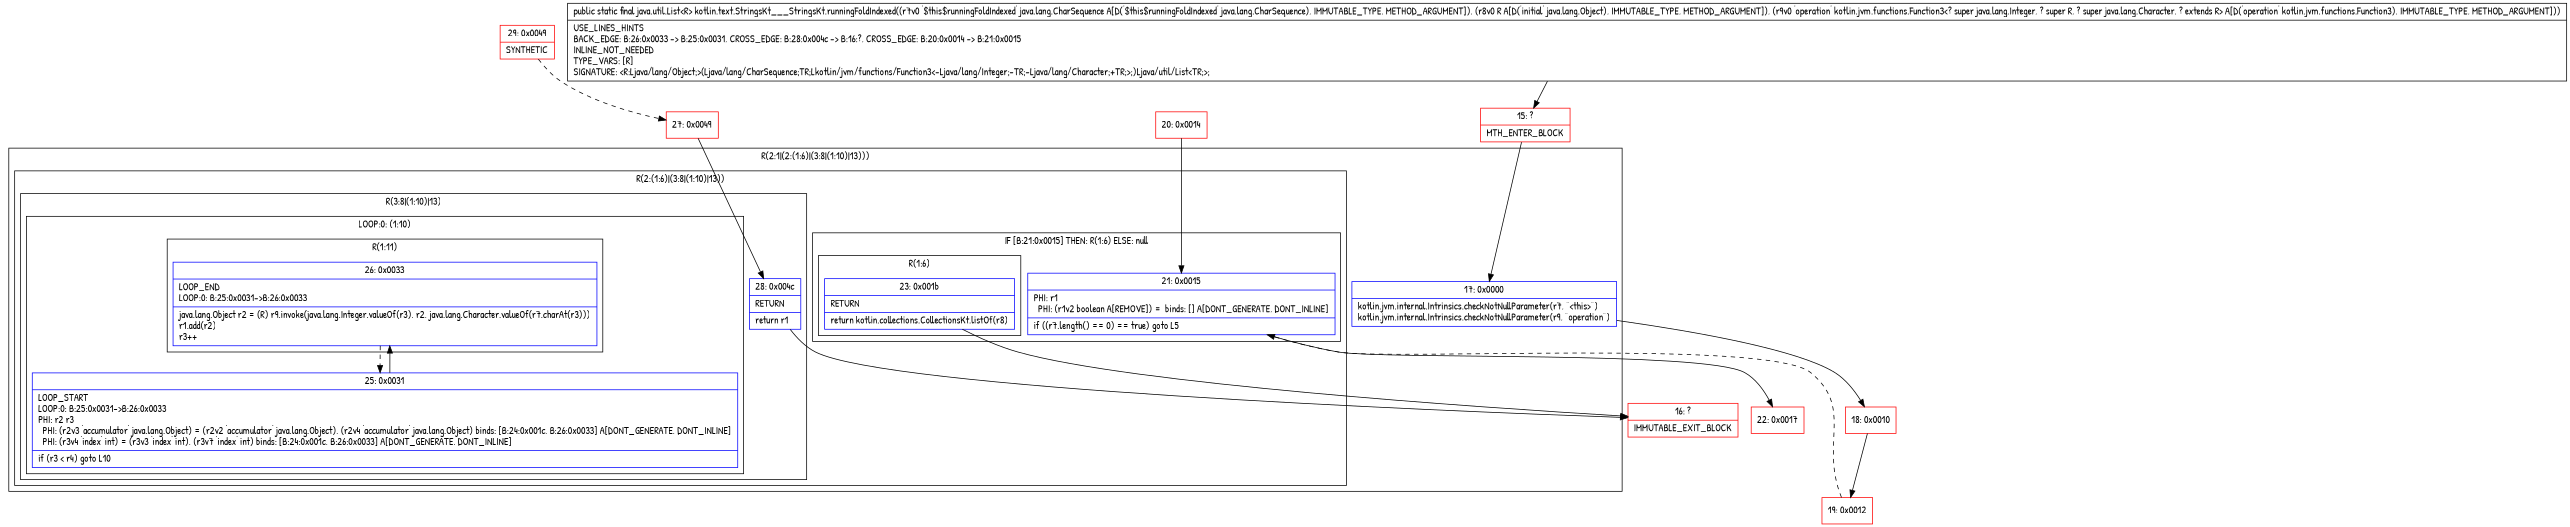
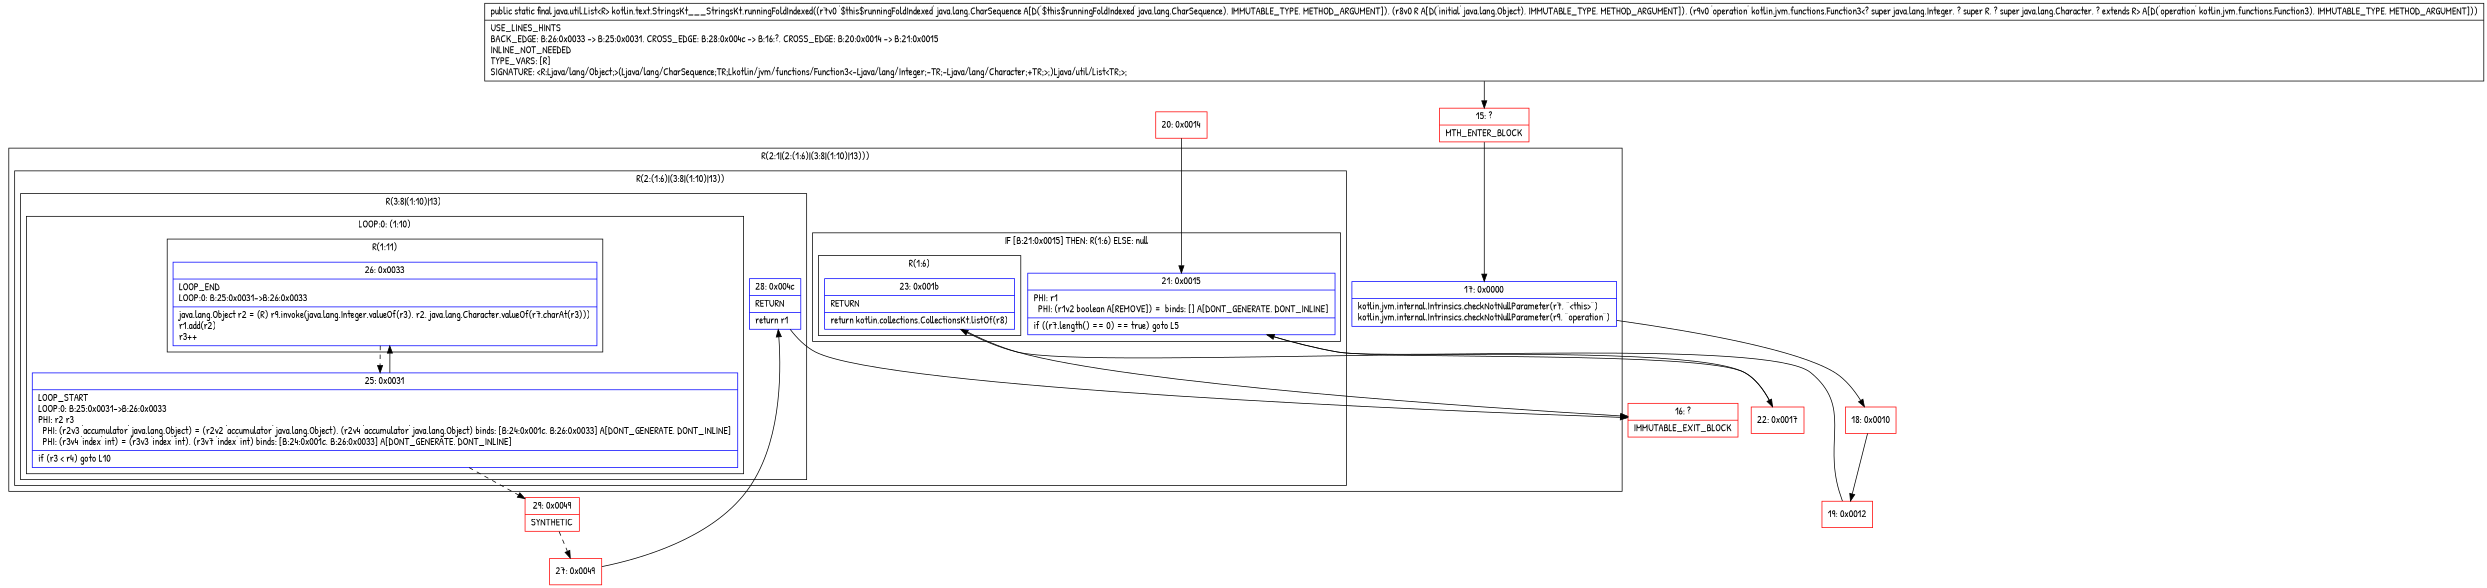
edge "19: 0x0012" -> "21: 0x0015": style dashed -> solid
edge "22: 0x0017" -> "23: 0x001b": added
edge "25: 0x0031" -> "29: 0x0049": added
